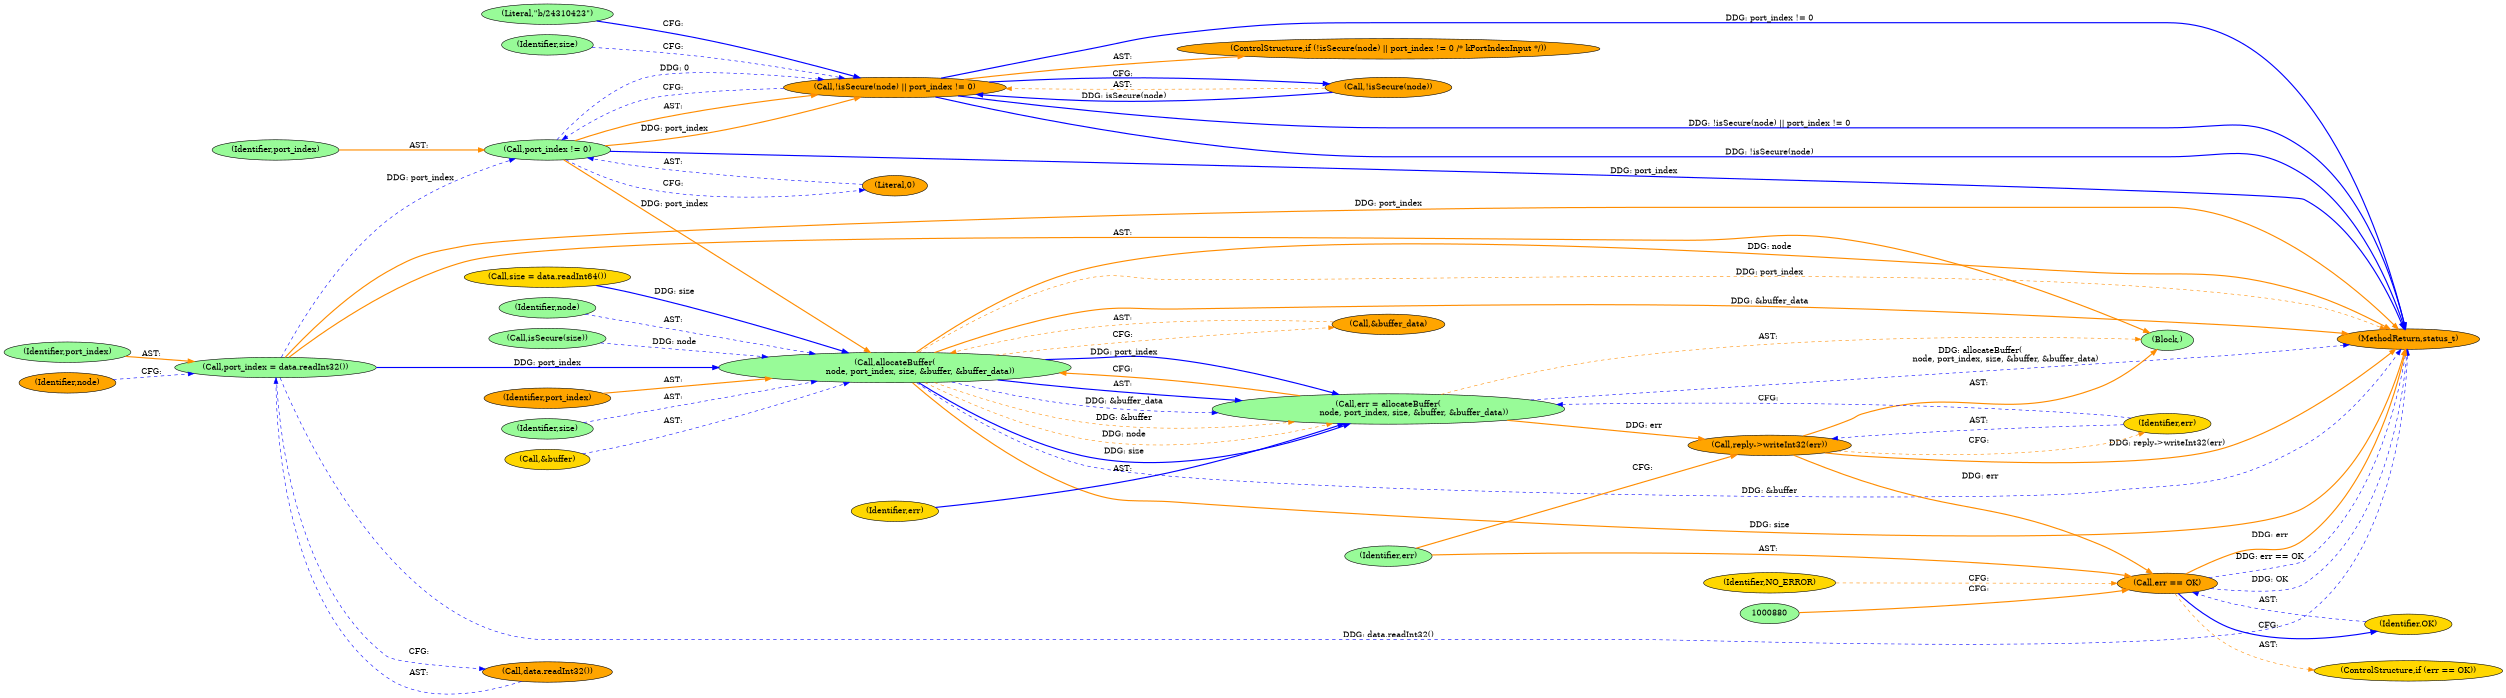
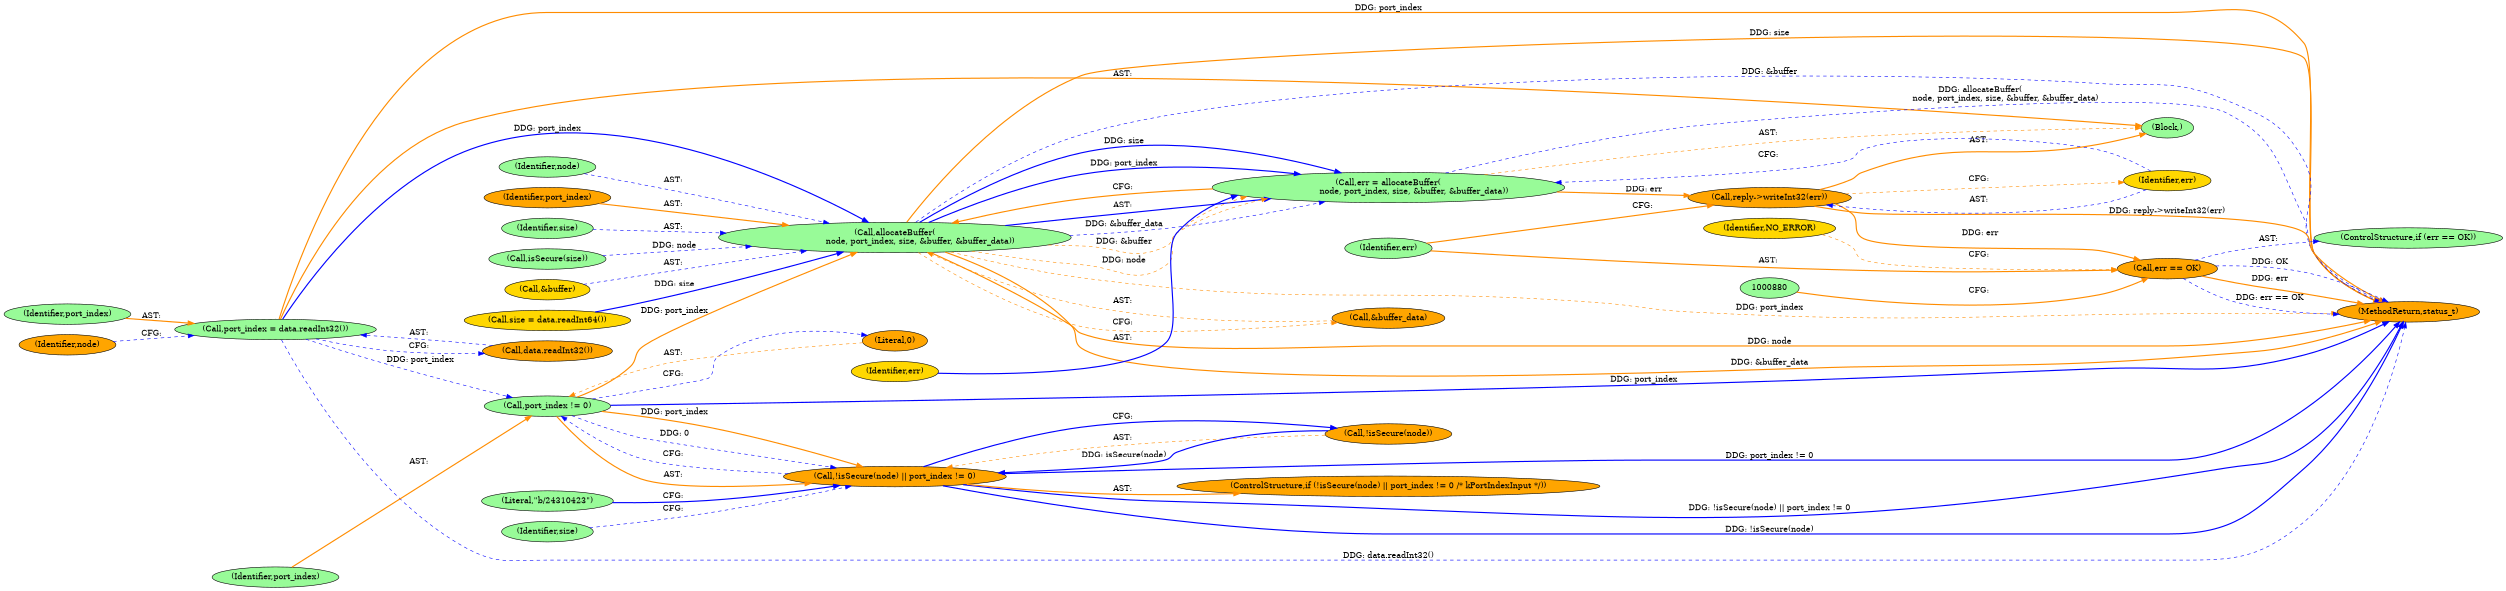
edge "(Literal,0)" -> "(Call,port_index != 0)": color blue -> darkorange
node "(Identifier,OK)": removed
edge "(Call,err == OK)" -> "(ControlStructure,if (err == OK))": color darkorange -> blue
node "(ControlStructure,if (err == OK))": fillcolor gold -> palegreen
